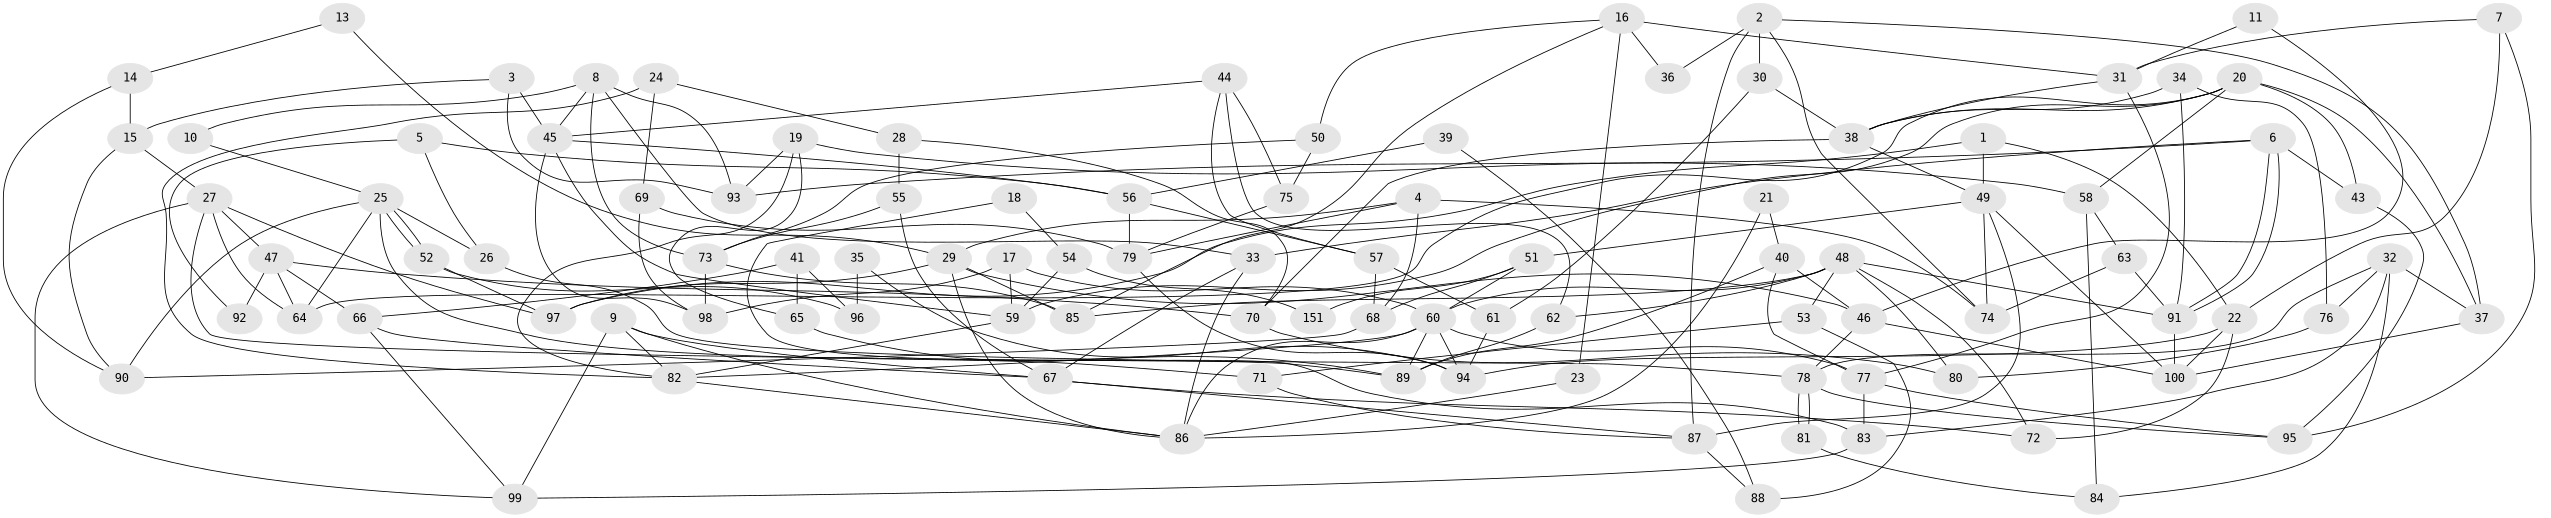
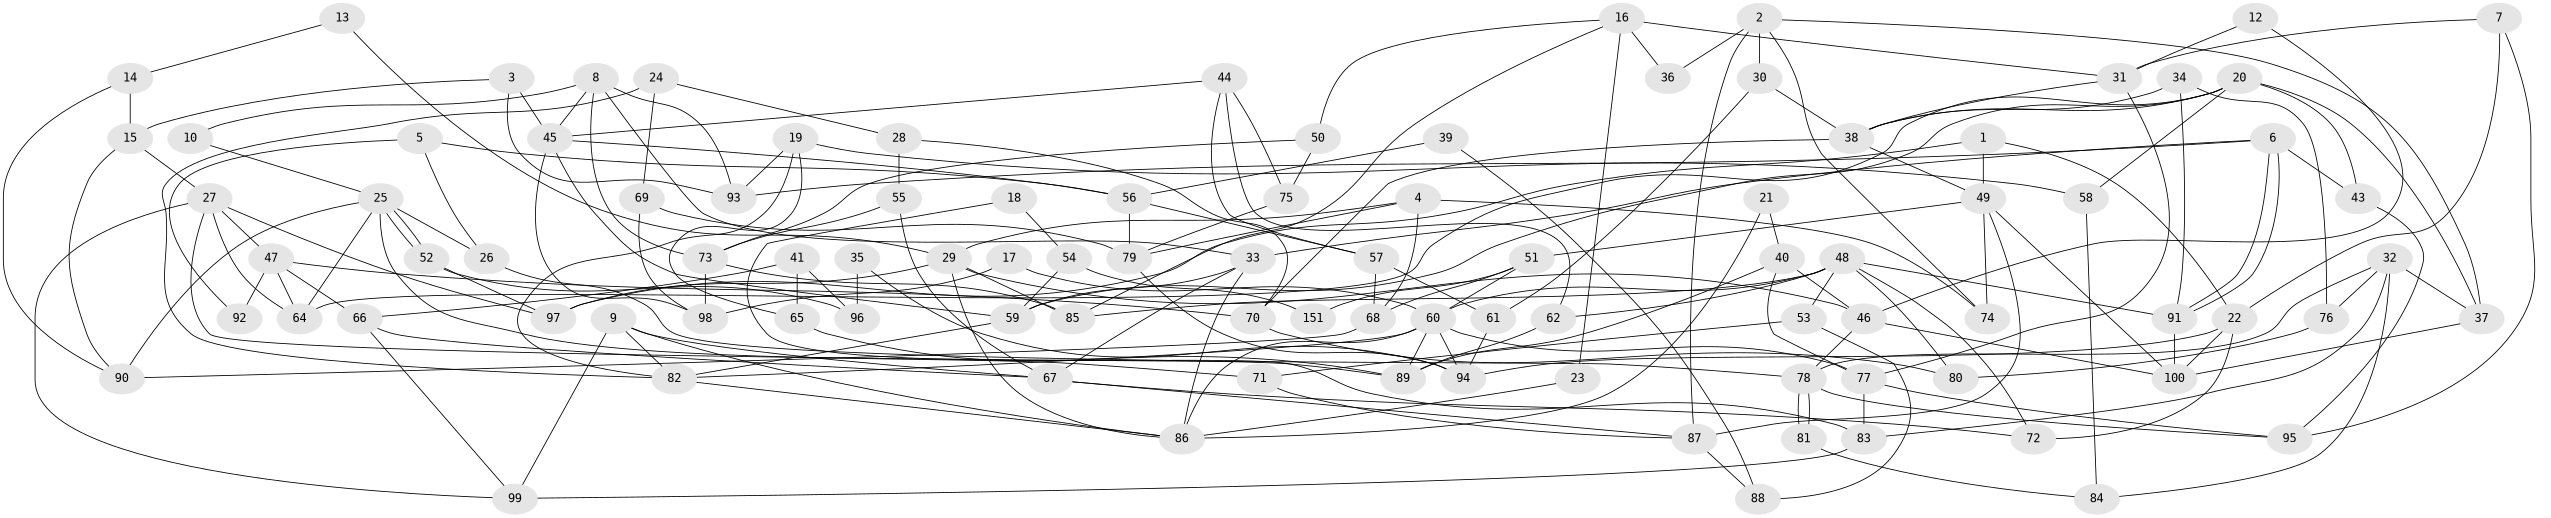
node "11": label "11" -> "12"
node "63": removed
edge "17" -- "59": now "33" -- "59"
